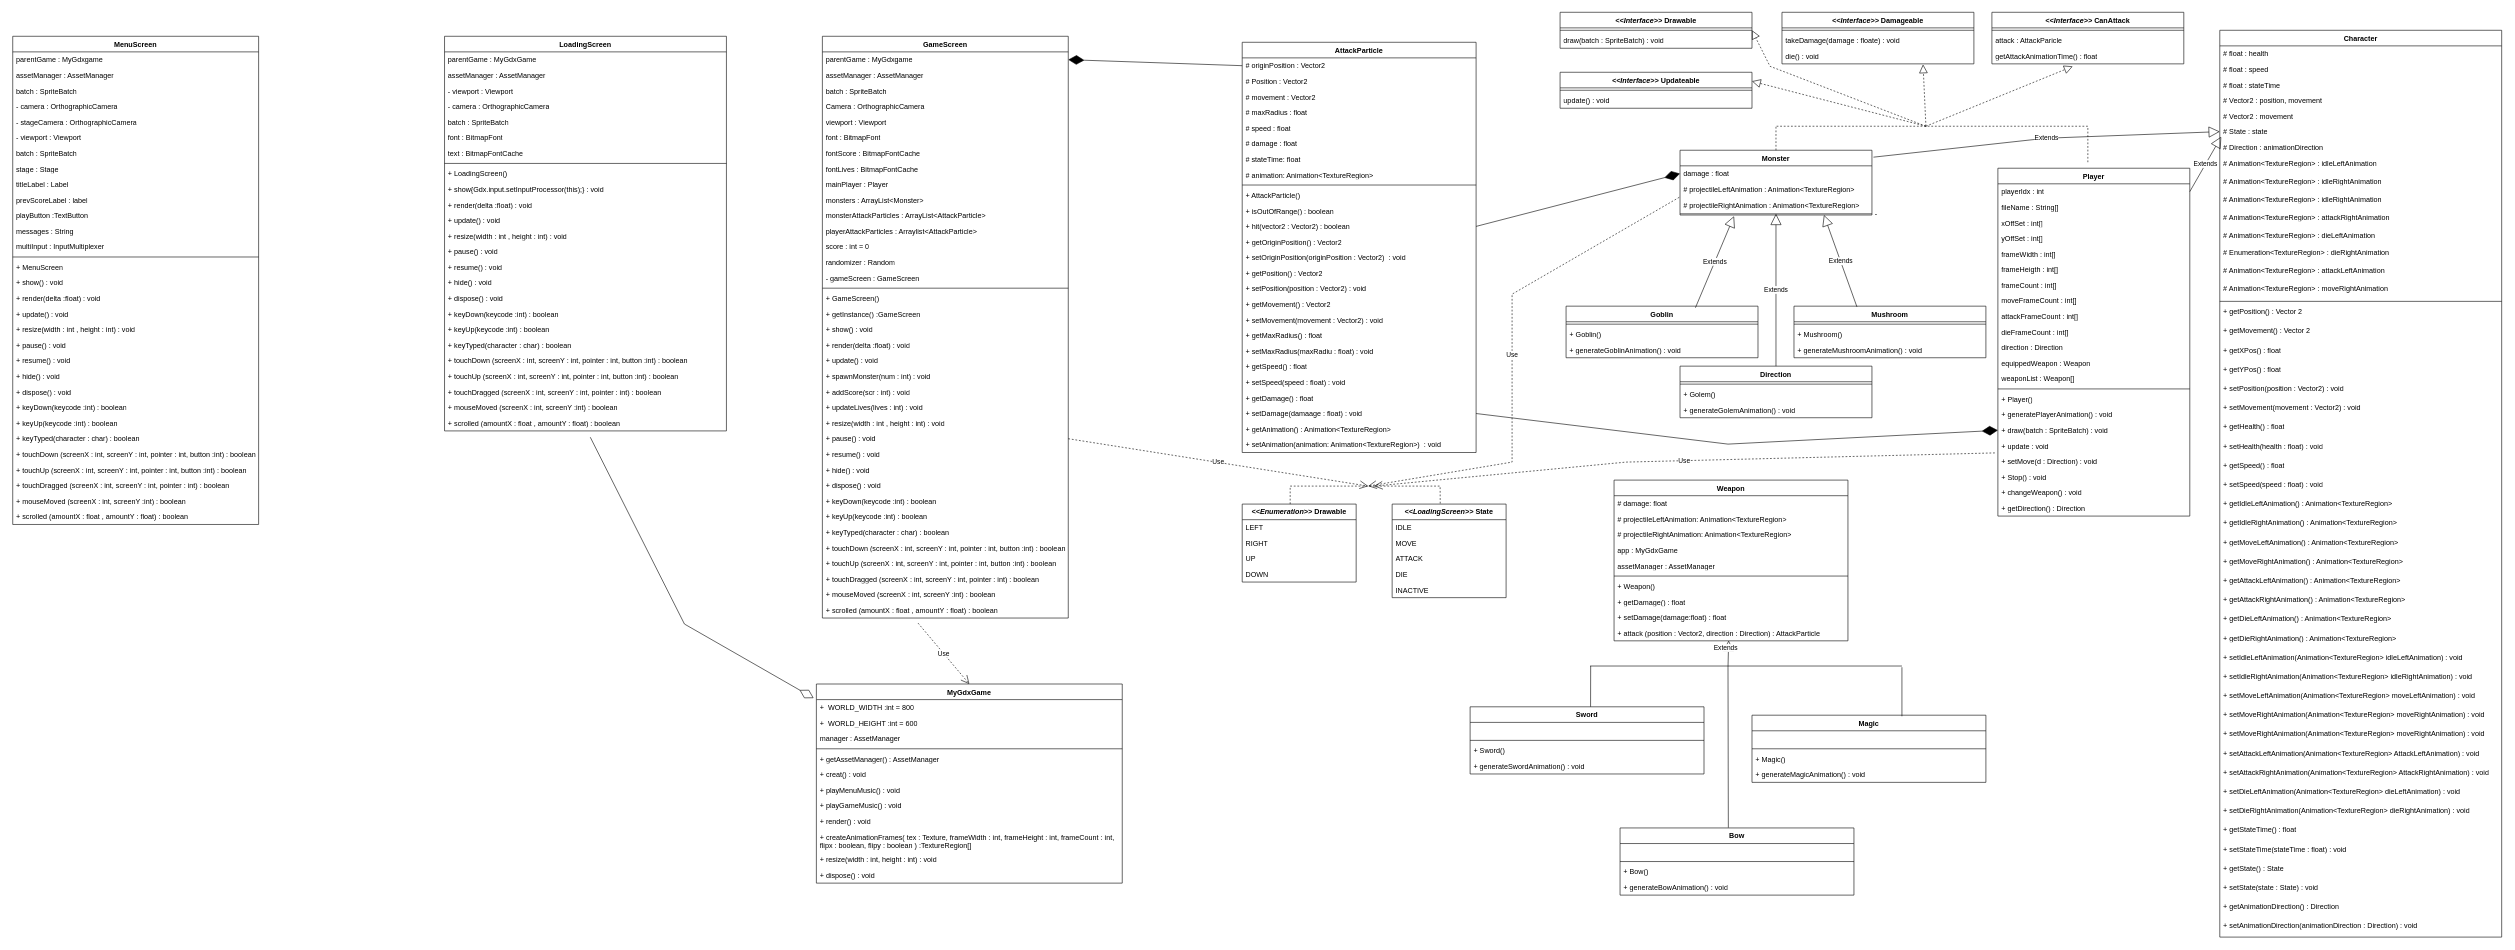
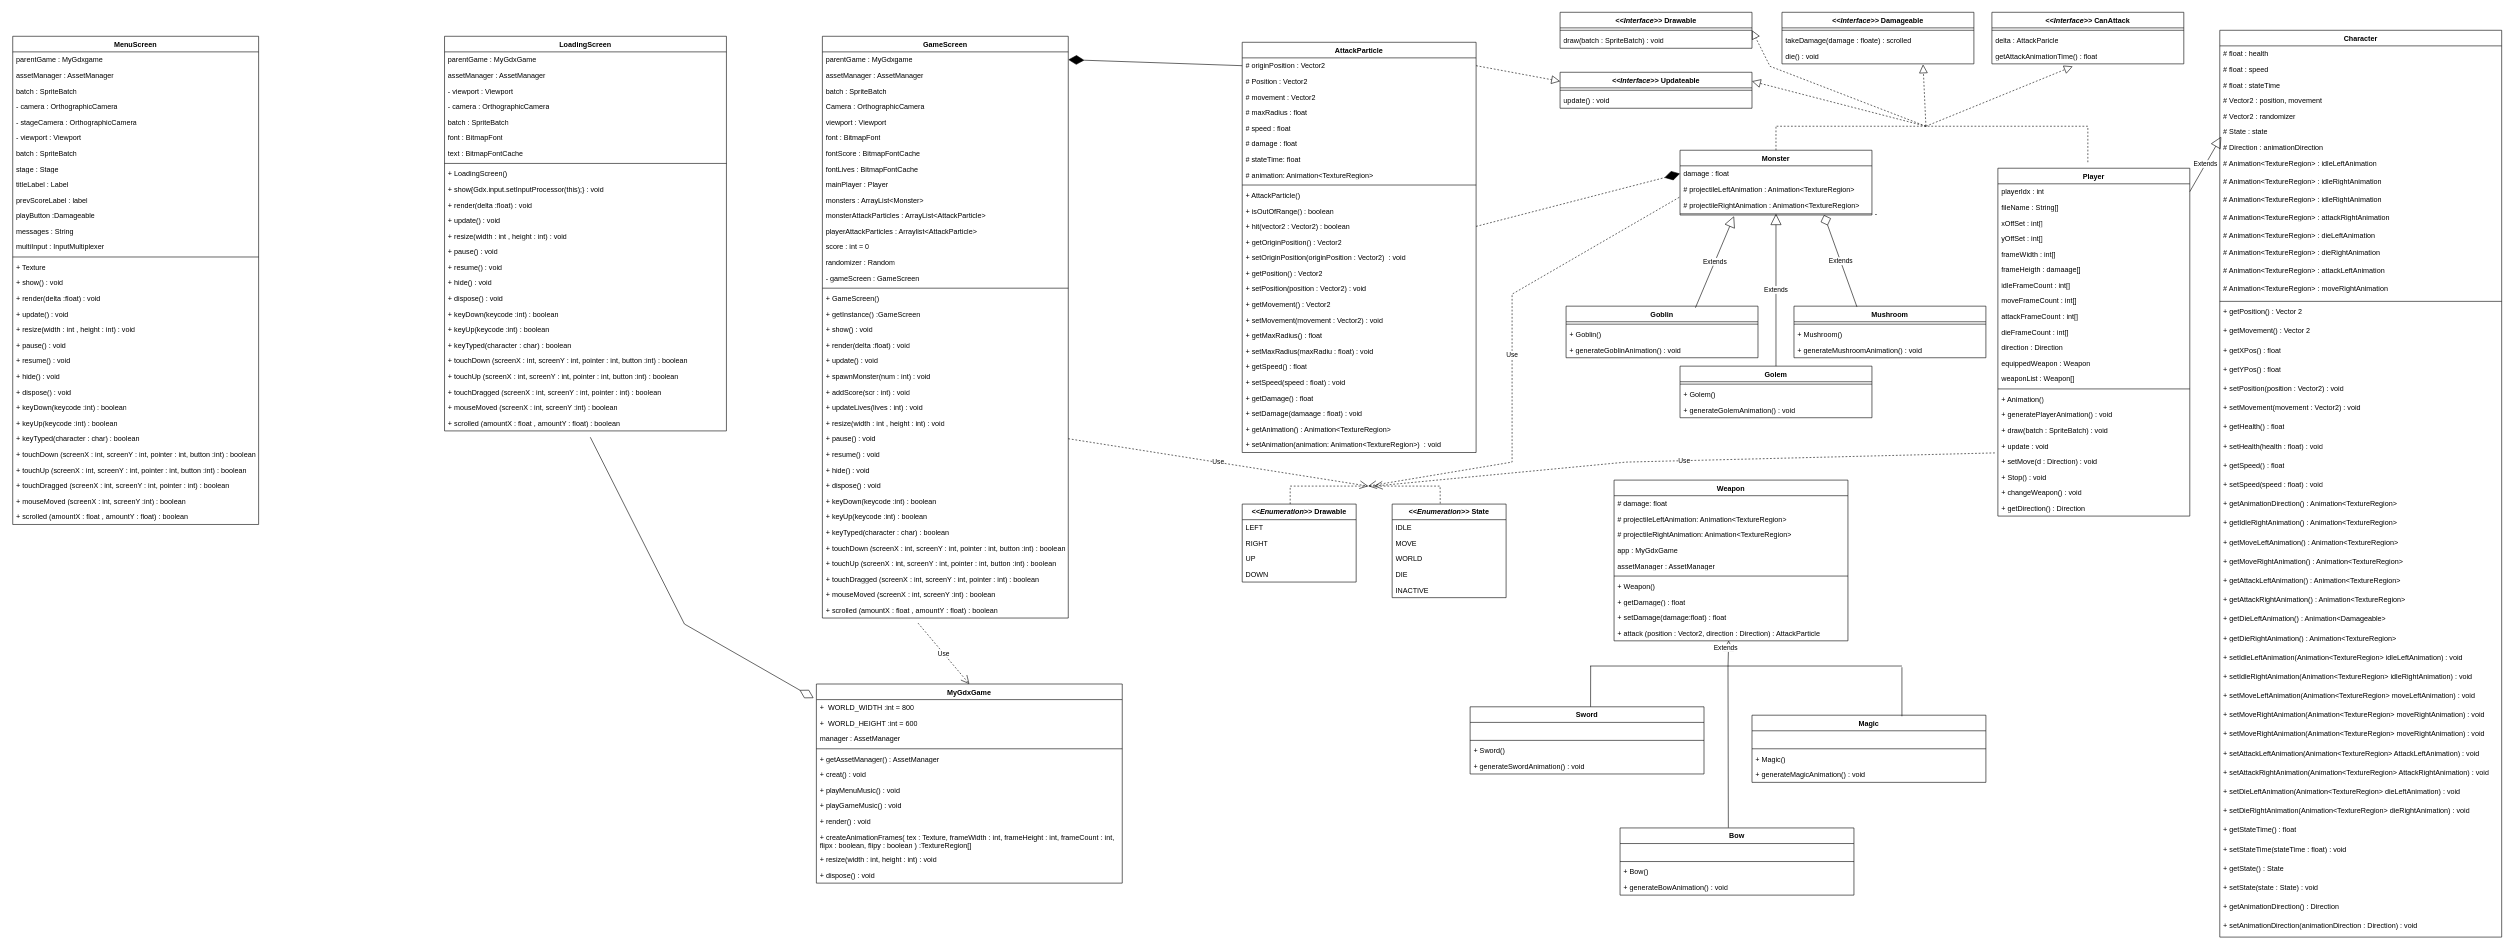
node "takeDamage(damage : floate) : void": label "takeDamage(damage : floate) : void" -> "takeDamage(damage : floate) : scrolled"
node "attack : AttackParicle": label "attack : AttackParicle" -> "delta : AttackParicle"
edge "# originPosition : Vector2" -> "<<Interface>> Updateable": added
node "# Vector2 : movement": label "# Vector2 : movement" -> "# Vector2 : randomizer"
edge "Monster" -> "# State : state": removed, label "Extends"
edge "+ hit(vector2 : Vector2) : boolean" -> "damage : float": style solid -> dashed
node "playButton :TextButton": label "playButton :TextButton" -> "playButton :Damageable"
edge "Mushroom" -> "Monster": arrowhead block -> diamond
node "# Enumeration<TextureRegion> : dieRightAnimation": label "# Enumeration<TextureRegion> : dieRightAnimation" -> "# Animation<TextureRegion> : dieRightAnimation"
node "+ MenuScreen": label "+ MenuScreen" -> "+ Texture"
node "frameHeigth : int[]": label "frameHeigth : int[]" -> "frameHeigth : damaage[]"
node "frameCount : int[]": label "frameCount : int[]" -> "idleFrameCount : int[]"
node "Direction": label "Direction" -> "Golem"
node "+ Player()": label "+ Player()" -> "+ Animation()"
edge "+ setDamage(damaage : float) : void" -> "+ draw(batch : SpriteBatch) : void": removed
node "+ getIdleLeftAnimation() : Animation<TextureRegion>": label "+ getIdleLeftAnimation() : Animation<TextureRegion>" -> "+ getAnimationDirection() : Animation<TextureRegion>"
node "<<LoadingScreen>> State": label "<<LoadingScreen>> State" -> "<<Enumeration>> State"
node "ATTACK": label "ATTACK" -> "WORLD"
node "+ getDieLeftAnimation() : Animation<TextureRegion>": label "+ getDieLeftAnimation() : Animation<TextureRegion>" -> "+ getDieLeftAnimation() : Animation<Damageable>"
